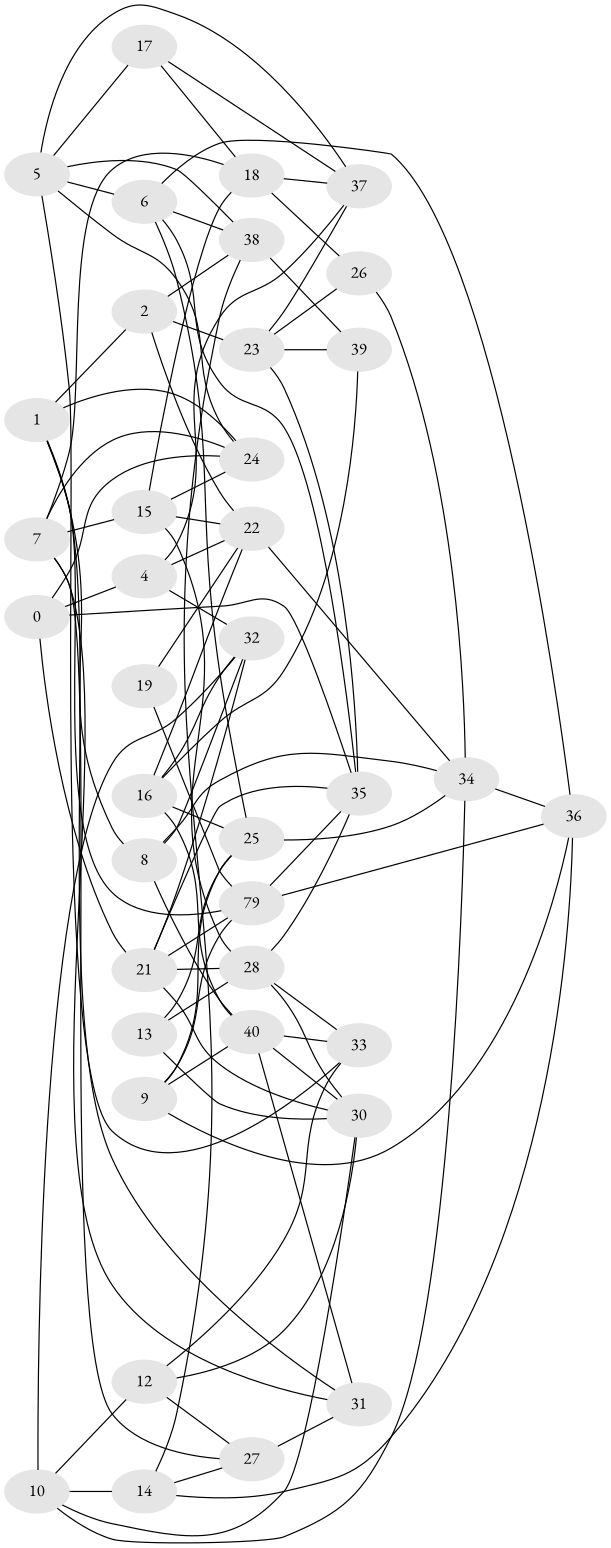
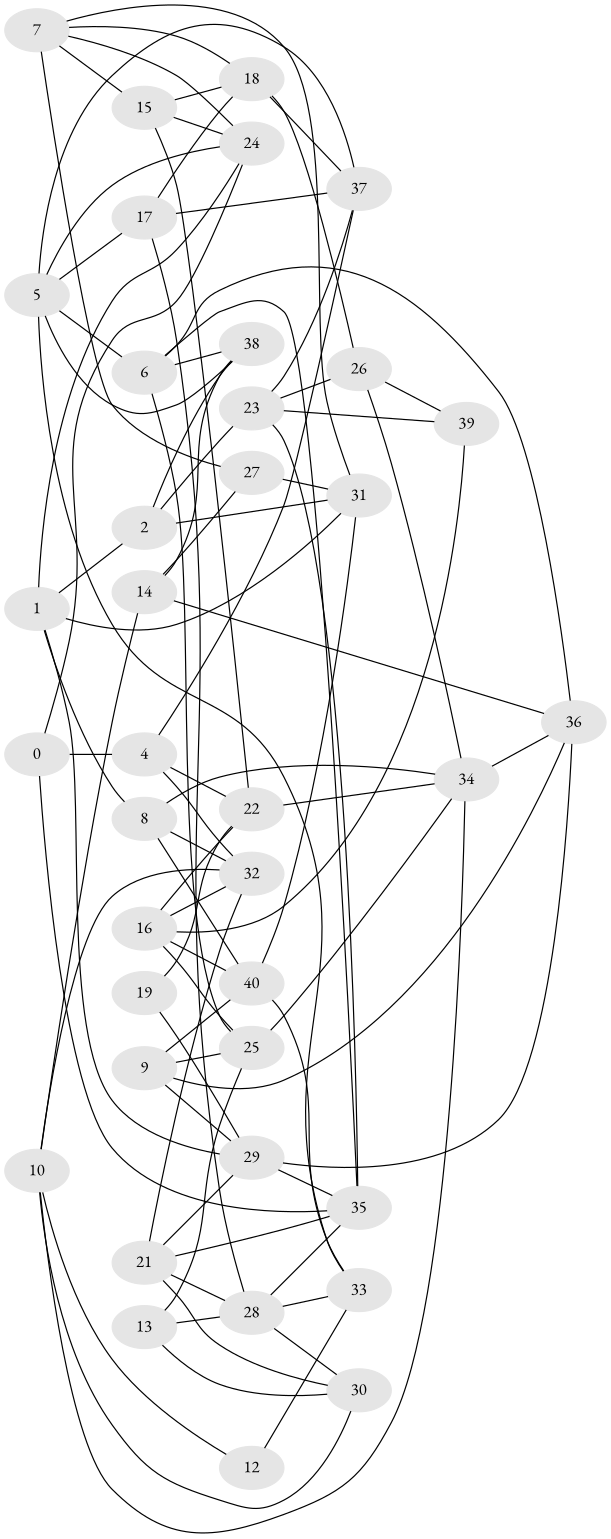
edge "38" -- "39": now "26" -- "39"
edge "2" -- "22": now "2" -- "31"
edge "15" -- "28": now "17" -- "28"
edge "0" -- "21": removed
node "79": label "79" -> "29"
edge "40" -- "30": removed
edge "30" -- "12": removed
edge "12" -- "27": removed
